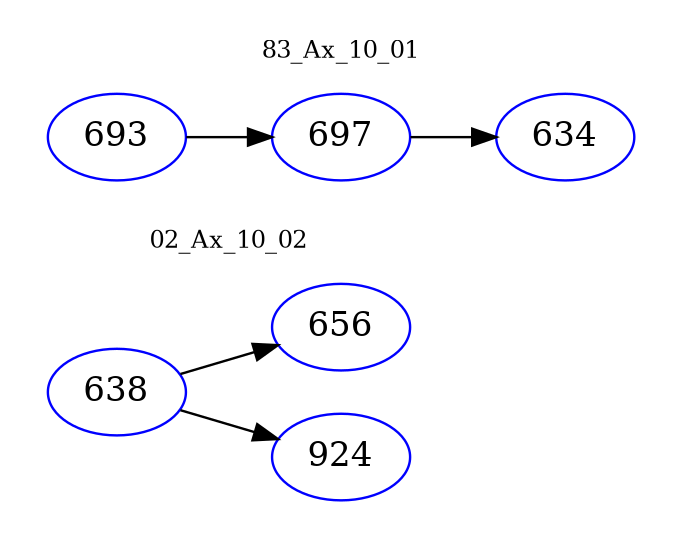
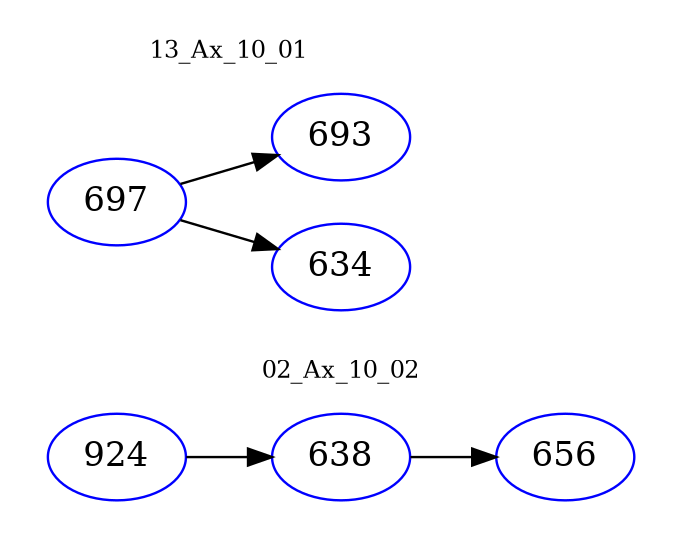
cluster "83_Ax_10_01": label "83_Ax_10_01" -> "13_Ax_10_01"
edge "693" -> "697": reversed
edge "638" -> "924": reversed
